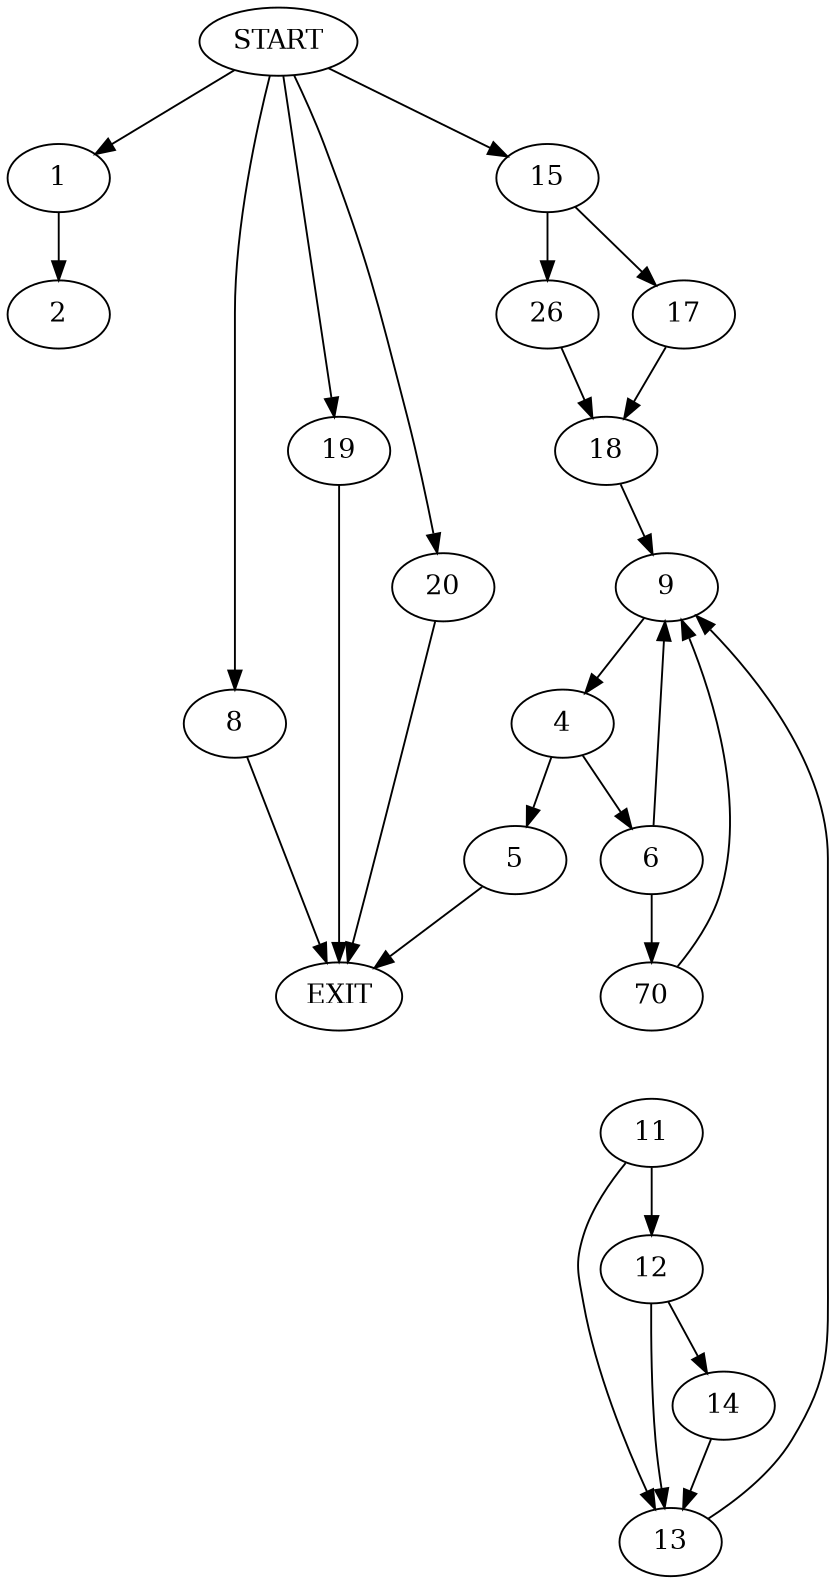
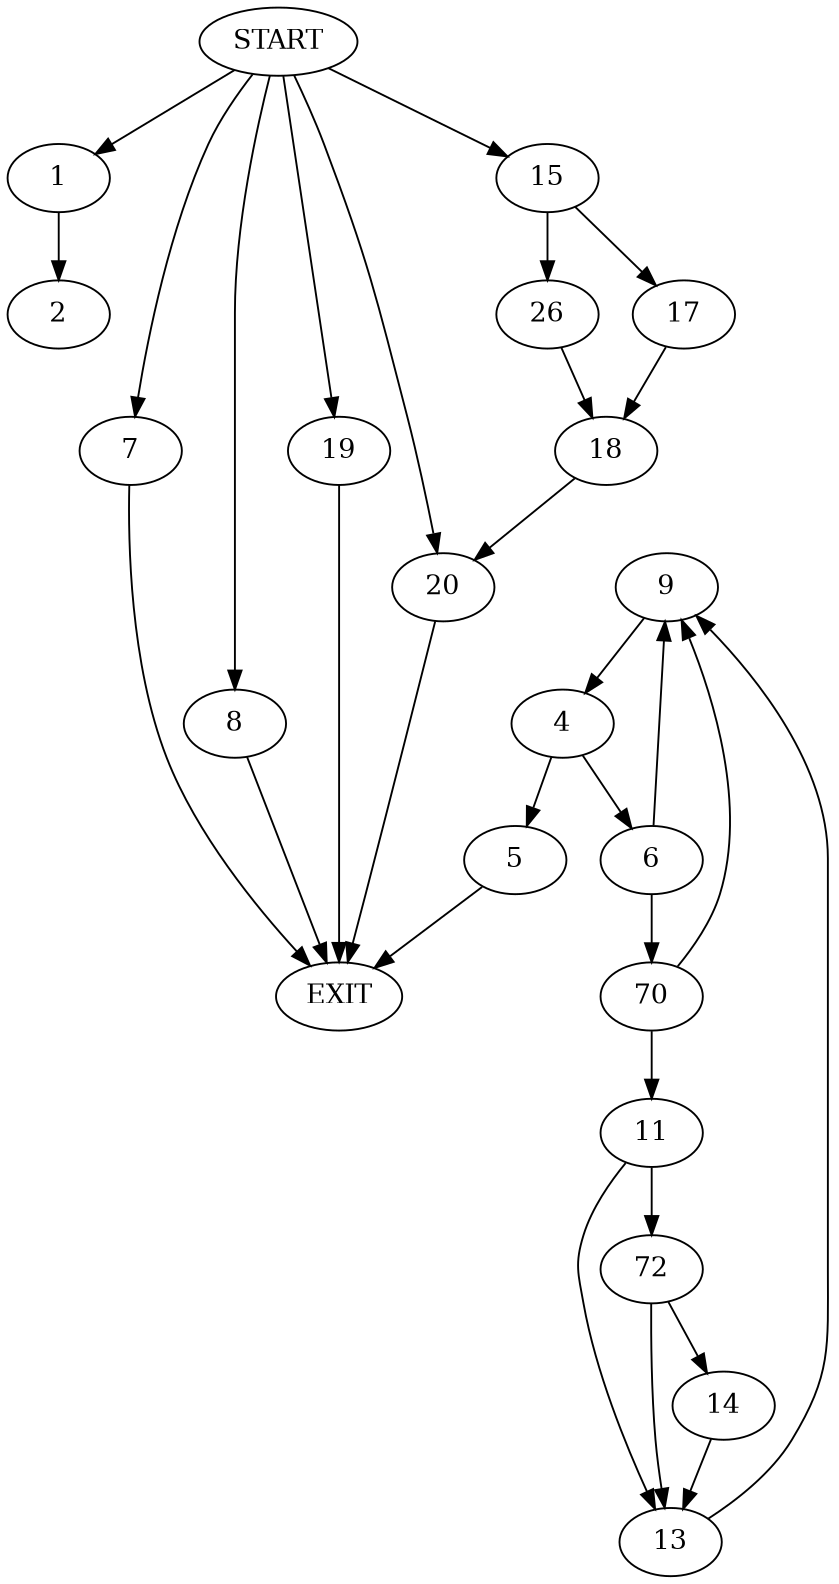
node "7": added
edge "18" -> "9": now "18" -> "20"
edge "70" -> "11": added
node "12": label "12" -> "72"
